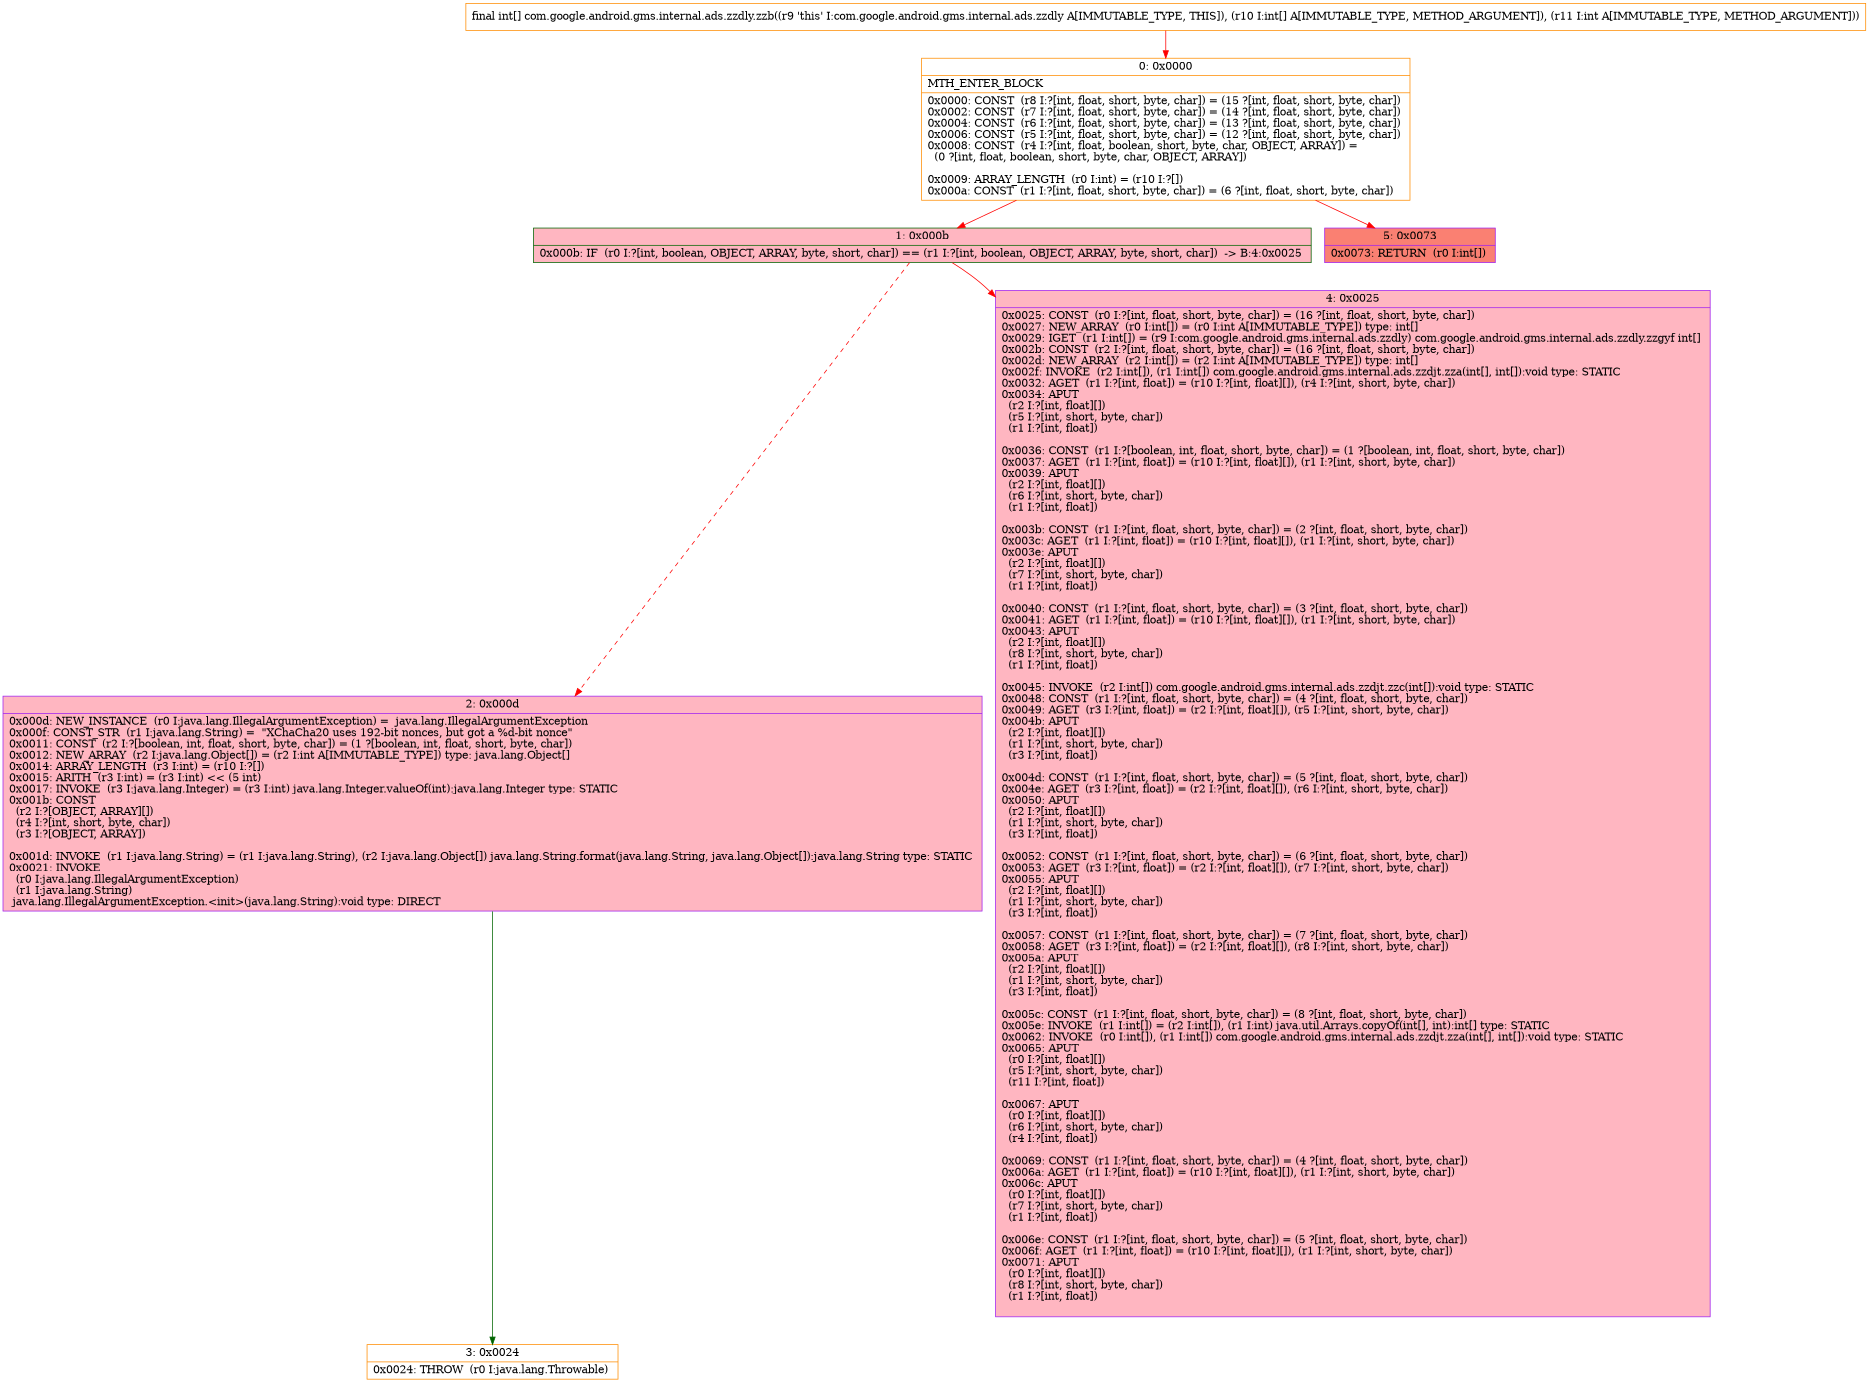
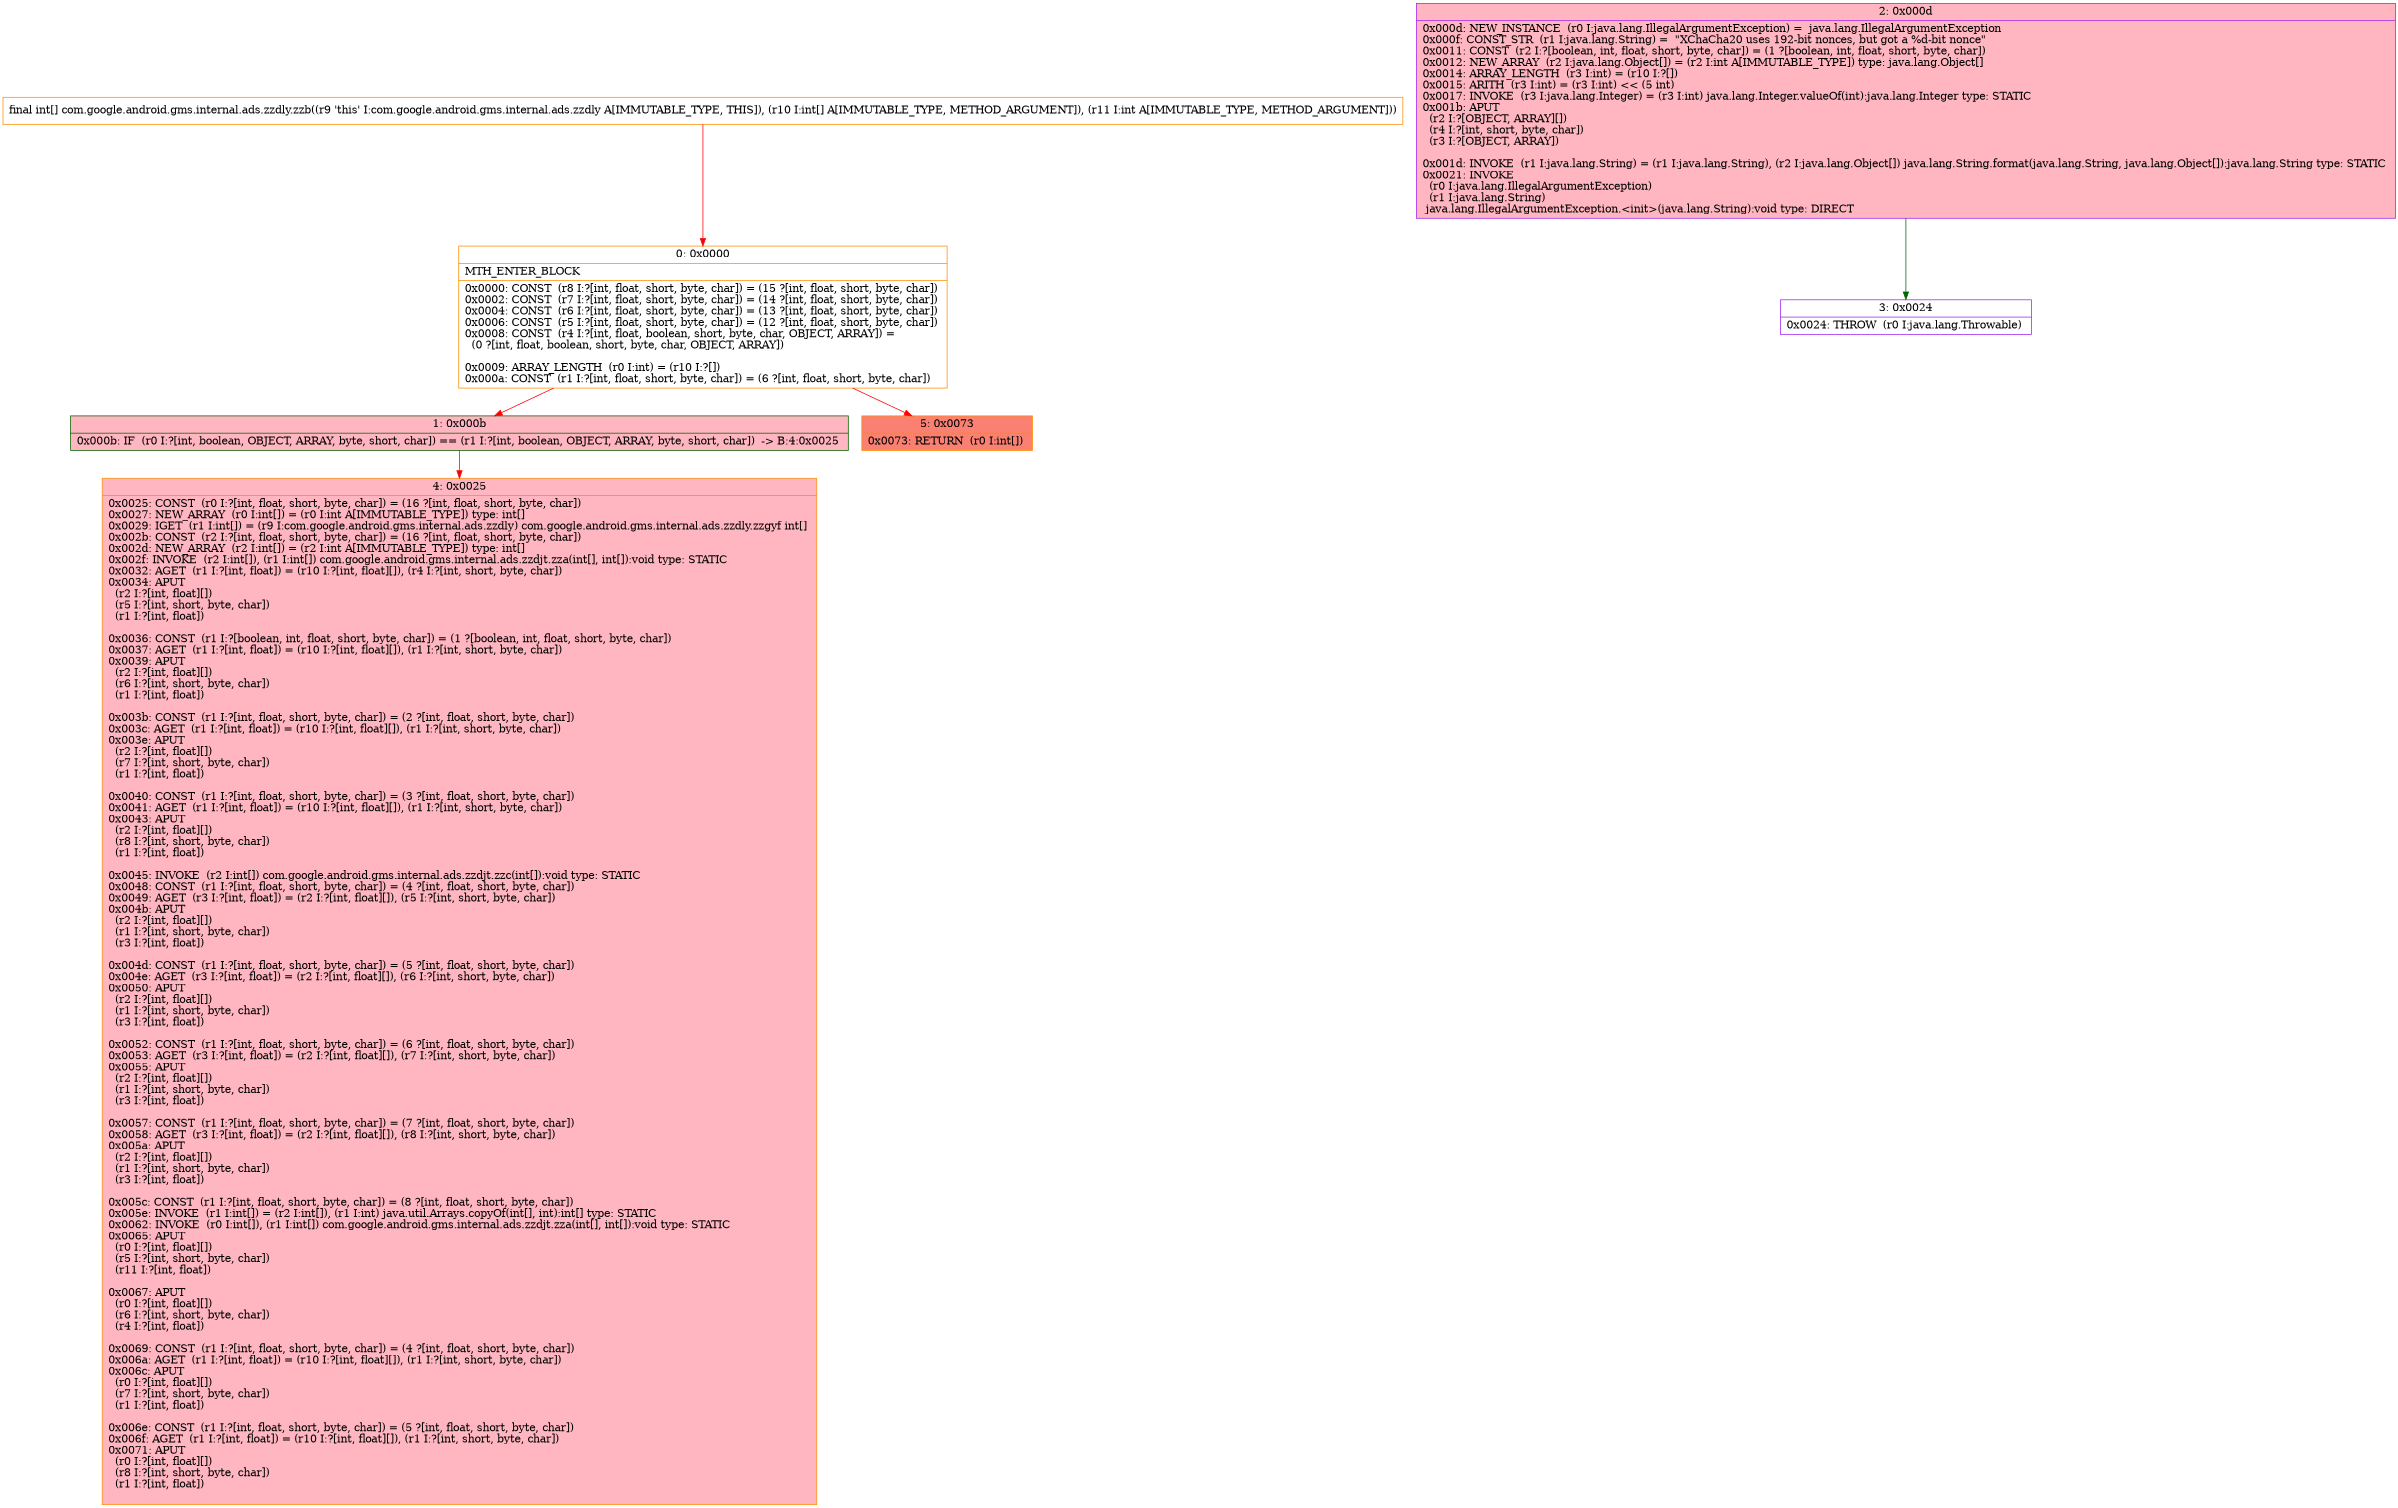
node "5: 0x0073": color purple -> darkorange
edge "1: 0x000b" -> "2: 0x000d": removed
node "2: 0x000d": text "0x001b: CONST" -> "0x001b: APUT"
node "4: 0x0025": color purple -> darkorange
node "3: 0x0024": color darkorange -> purple
